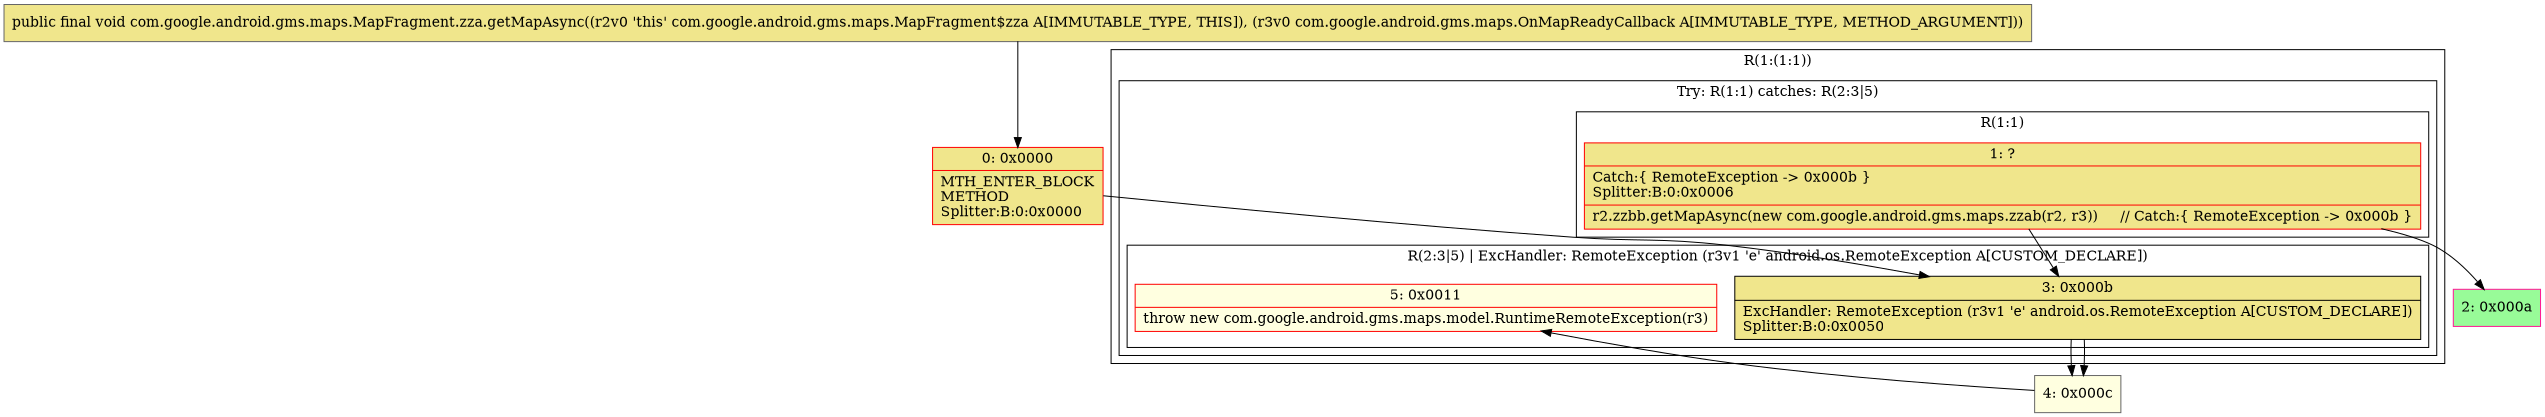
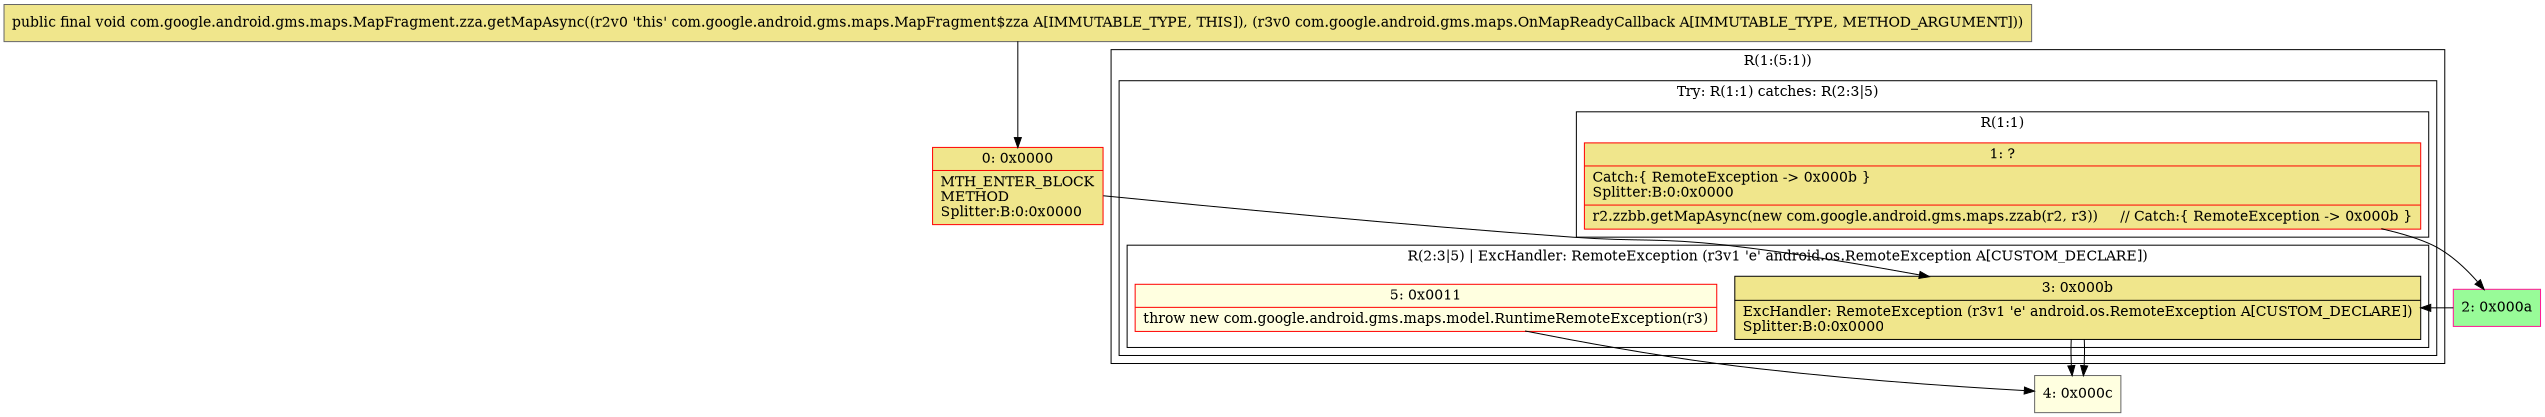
cluster "R(1:(1:1))": label "R(1:(1:1))" -> "R(1:(5:1))"
node "1: ?": text "Splitter:B:0:0x0006" -> "Splitter:B:0:0x0000"
edge "1: ?" -> "3: 0x000b": now "2: 0x000a" -> "3: 0x000b"
node "3: 0x000b": text "Splitter:B:0:0x0050" -> "Splitter:B:0:0x0000"
edge "4: 0x000c" -> "5: 0x0011": reversed
